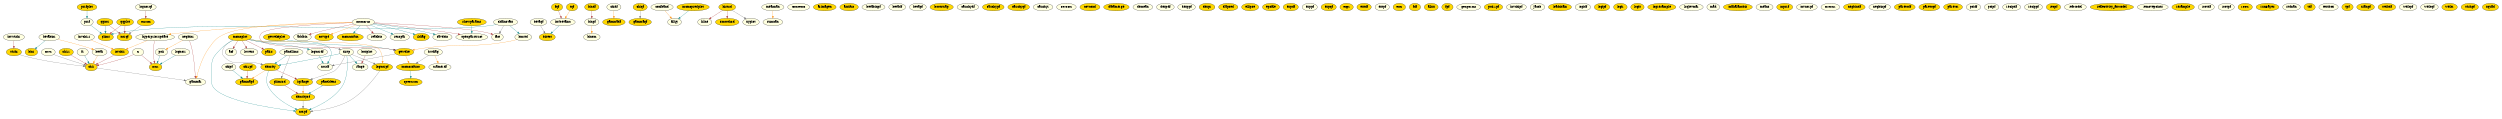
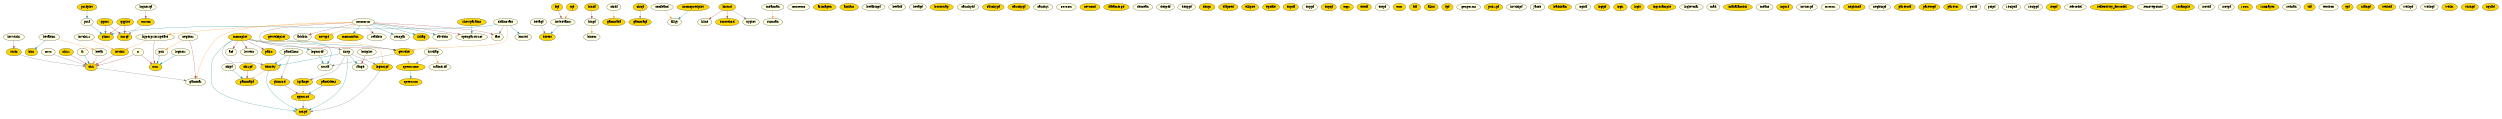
edge "bmstd" -> "geweke": now "chainstats" -> "geweke"
node "mcmcssfun0": label "mcmcssfun0" -> "spectrum0"
edge "density" -> "iqrange": removed
node "density2d": label "density2d" -> "qqnor2d"
